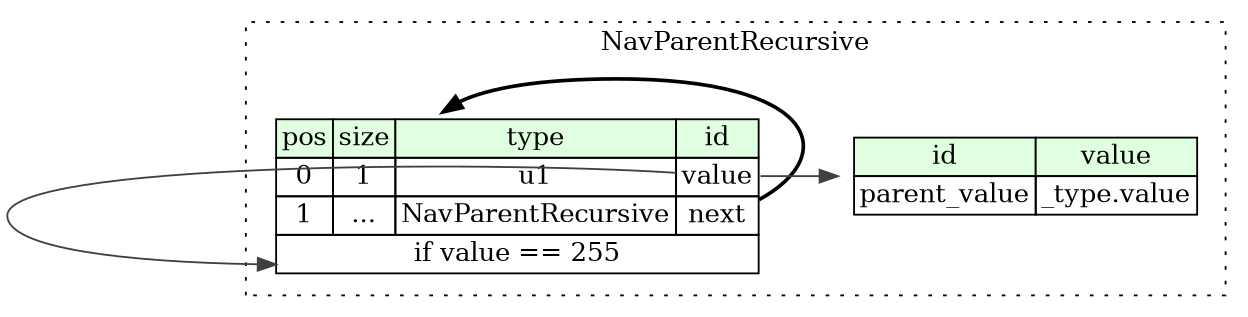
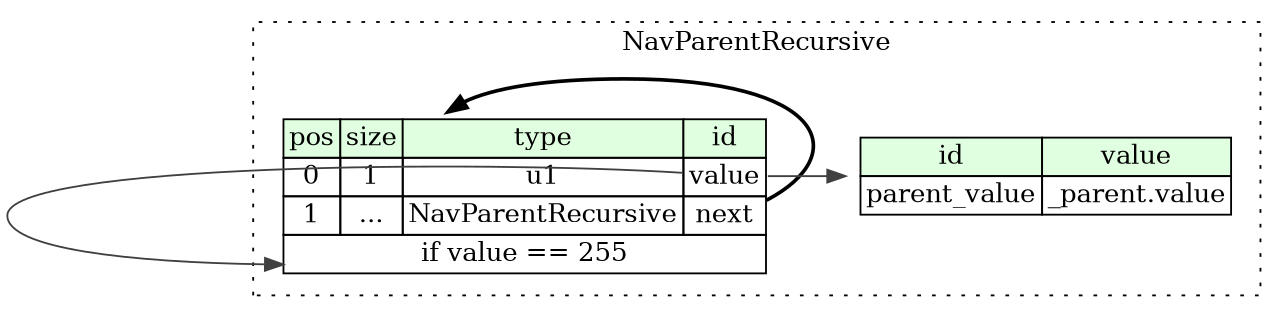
node "id": text "_type.value" -> "_parent.value"
